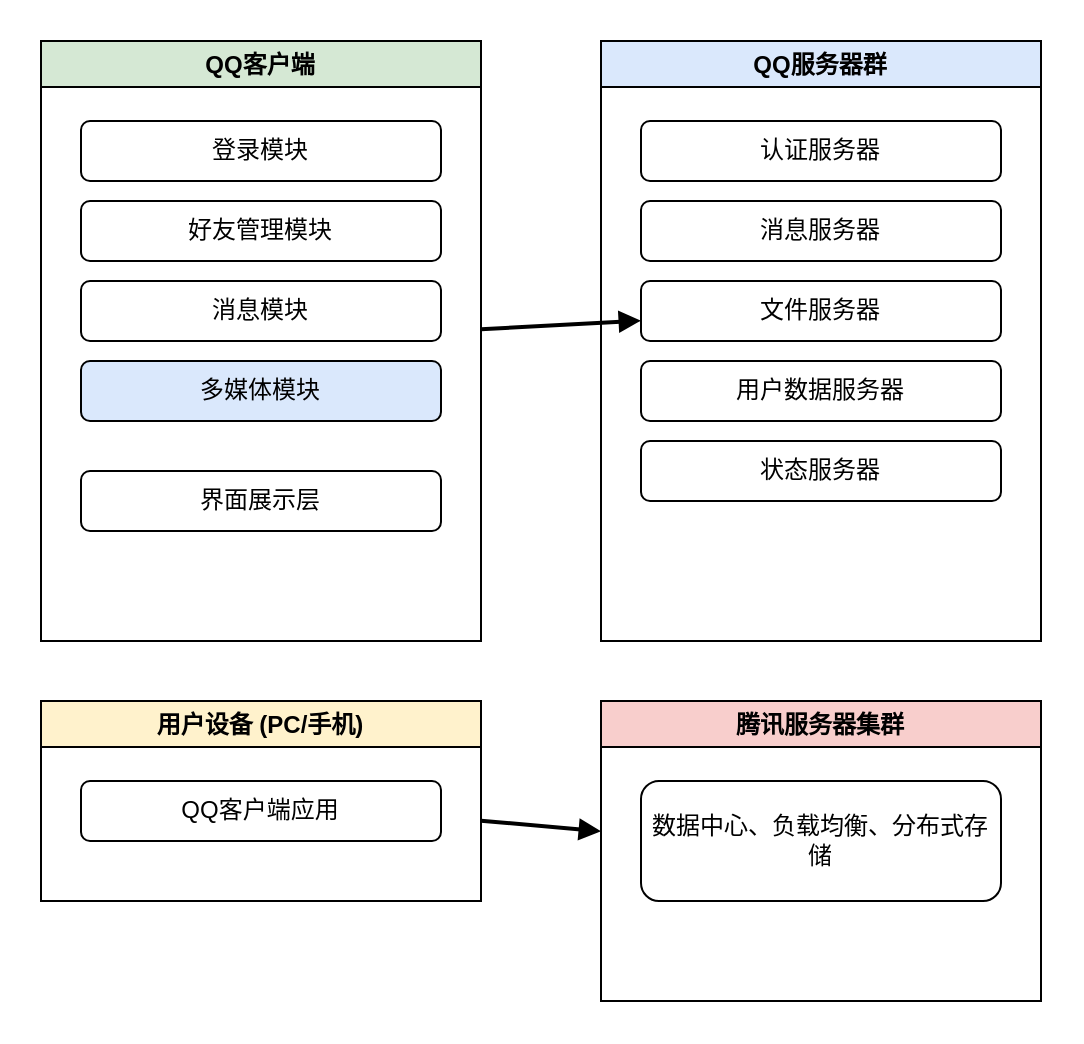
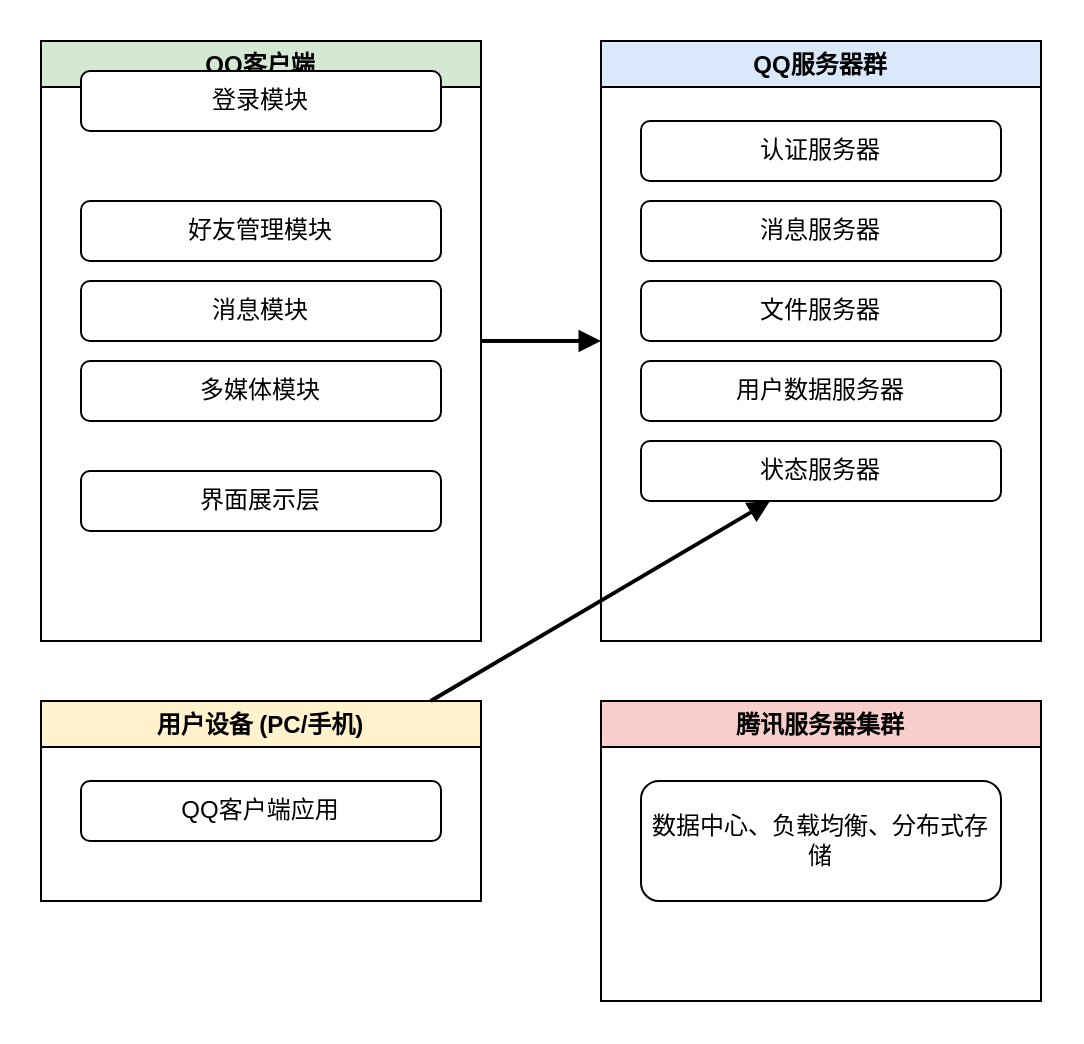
node "登录模块": moved (261, 151) -> (261, 101)
edge "QQ客户端" -> "文件服务器": now "QQ客户端" -> "QQ服务器群"
node "多媒体模块": fillcolor #dae8fc -> #ffffff
edge "用户设备 (PC/手机)" -> "腾讯服务器集群": now "用户设备 (PC/手机)" -> "状态服务器"
